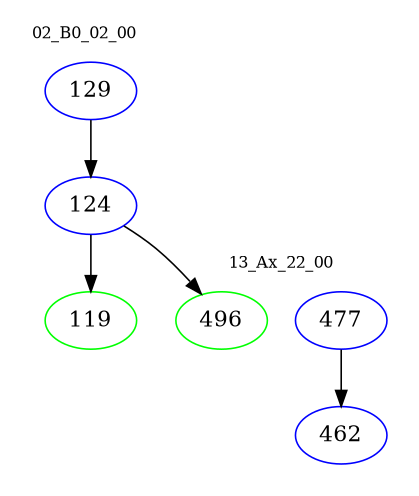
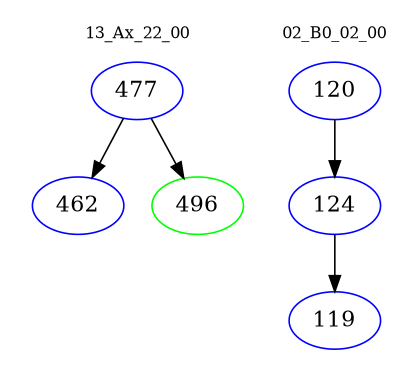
node "129": label "129" -> "120"
edge "124" -> "496": now "477" -> "496"
node "119": color green -> blue
